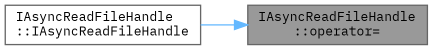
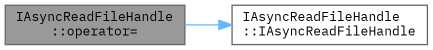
edge "IAsyncReadFileHandle ::IAsyncReadFileHandle" -> "IAsyncReadFileHandle ::operator=": reversed
